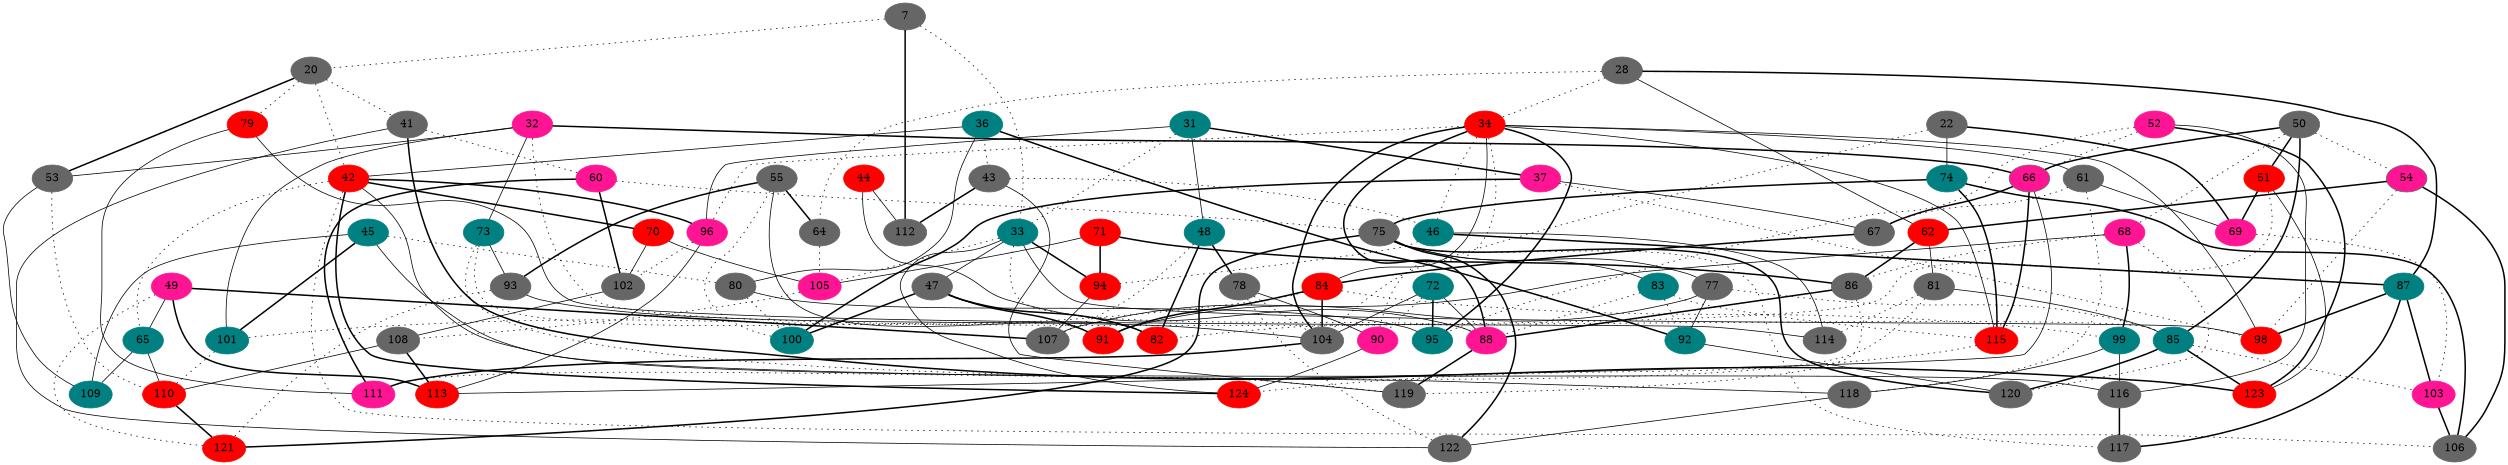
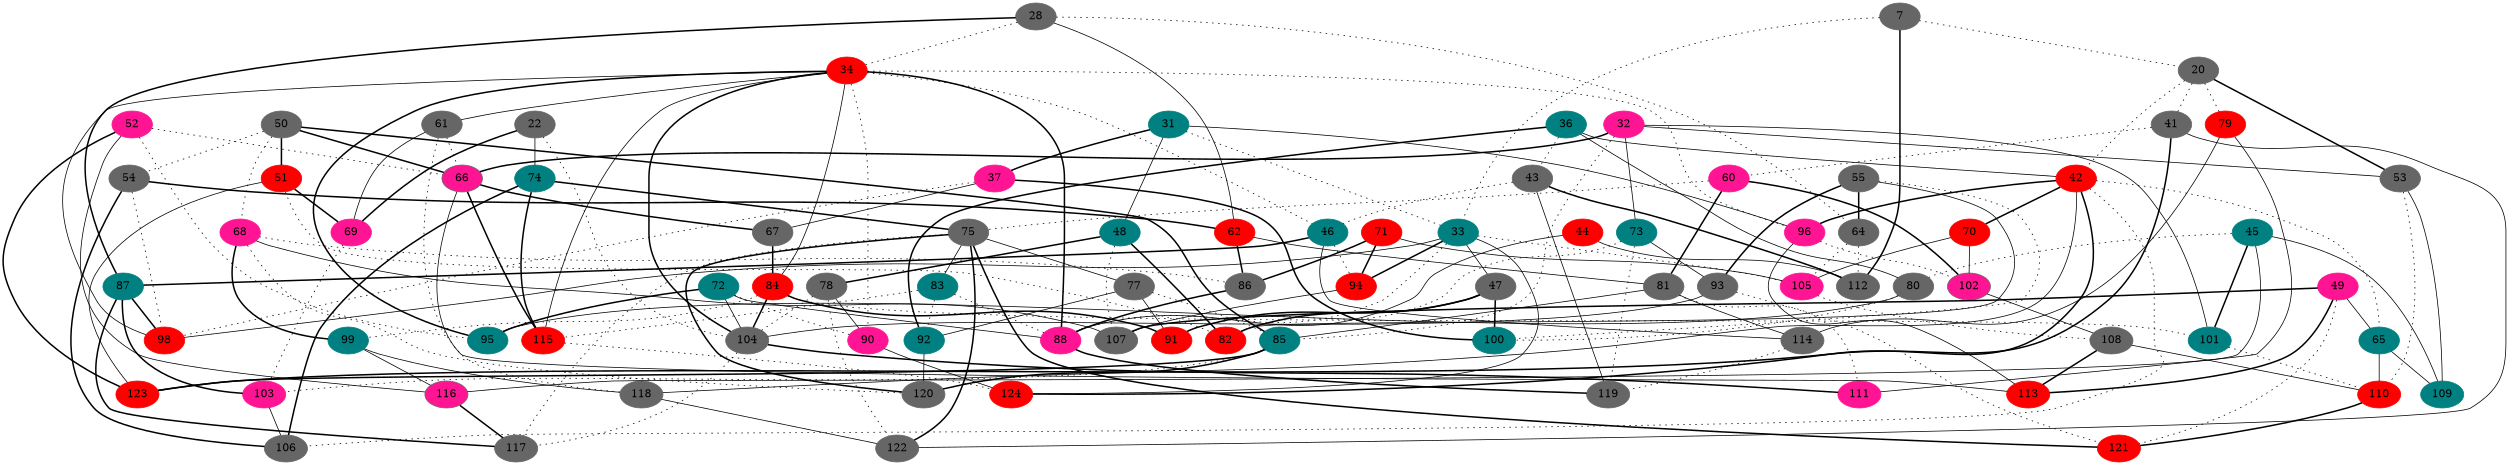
node "54": fillcolor deeppink -> gray40
edge "60" -- "111": now "60" -- "81"
edge "61" -- "67": now "61" -- "66"
edge "64" -- "112": added
node "102": fillcolor gray40 -> deeppink
edge "81" -- "114": style dotted -> solid
edge "86" -- "119": now "114" -- "119"
node "116": fillcolor gray40 -> deeppink
edge "104" -- "117": added
edge "103" -- "106": style bold -> solid
